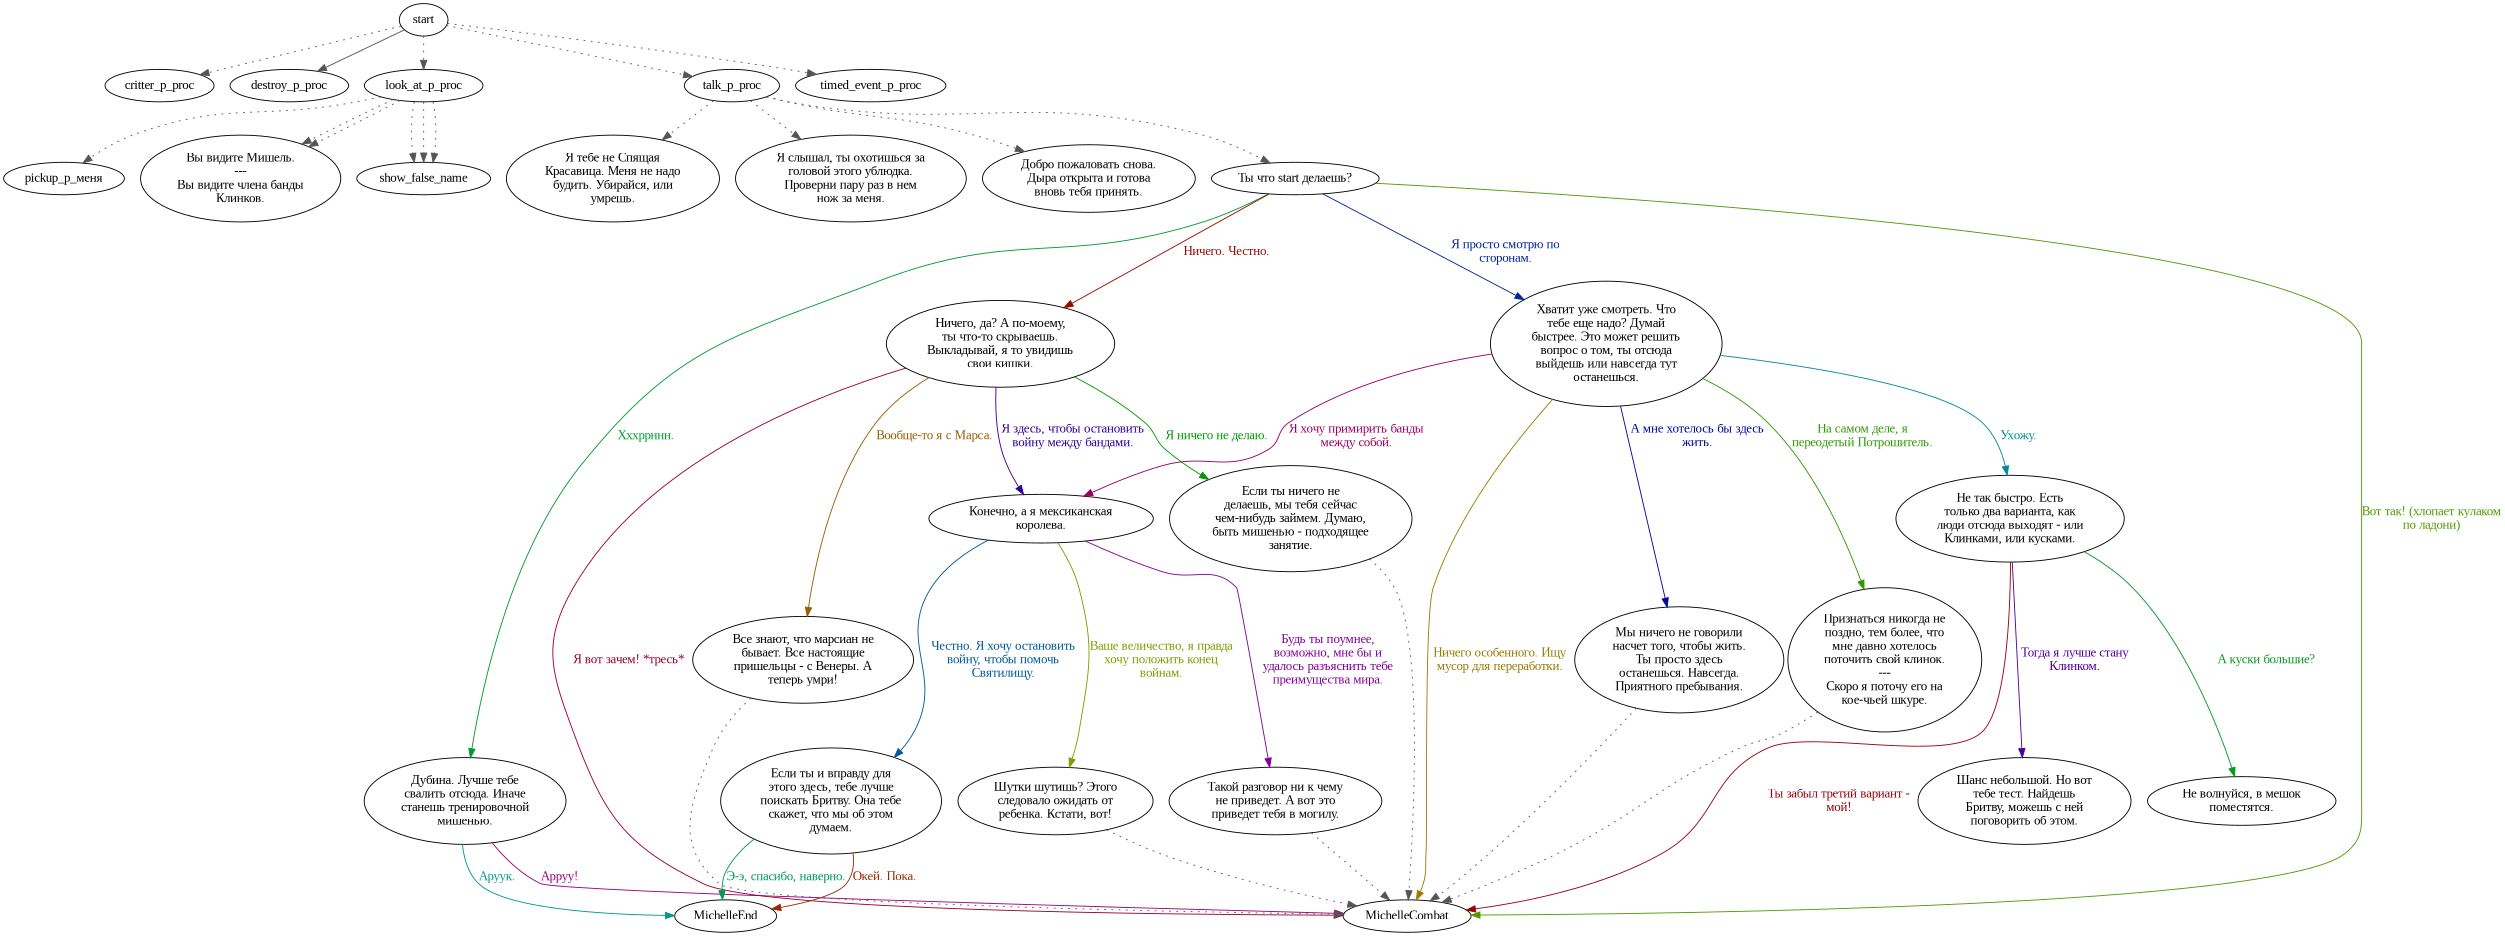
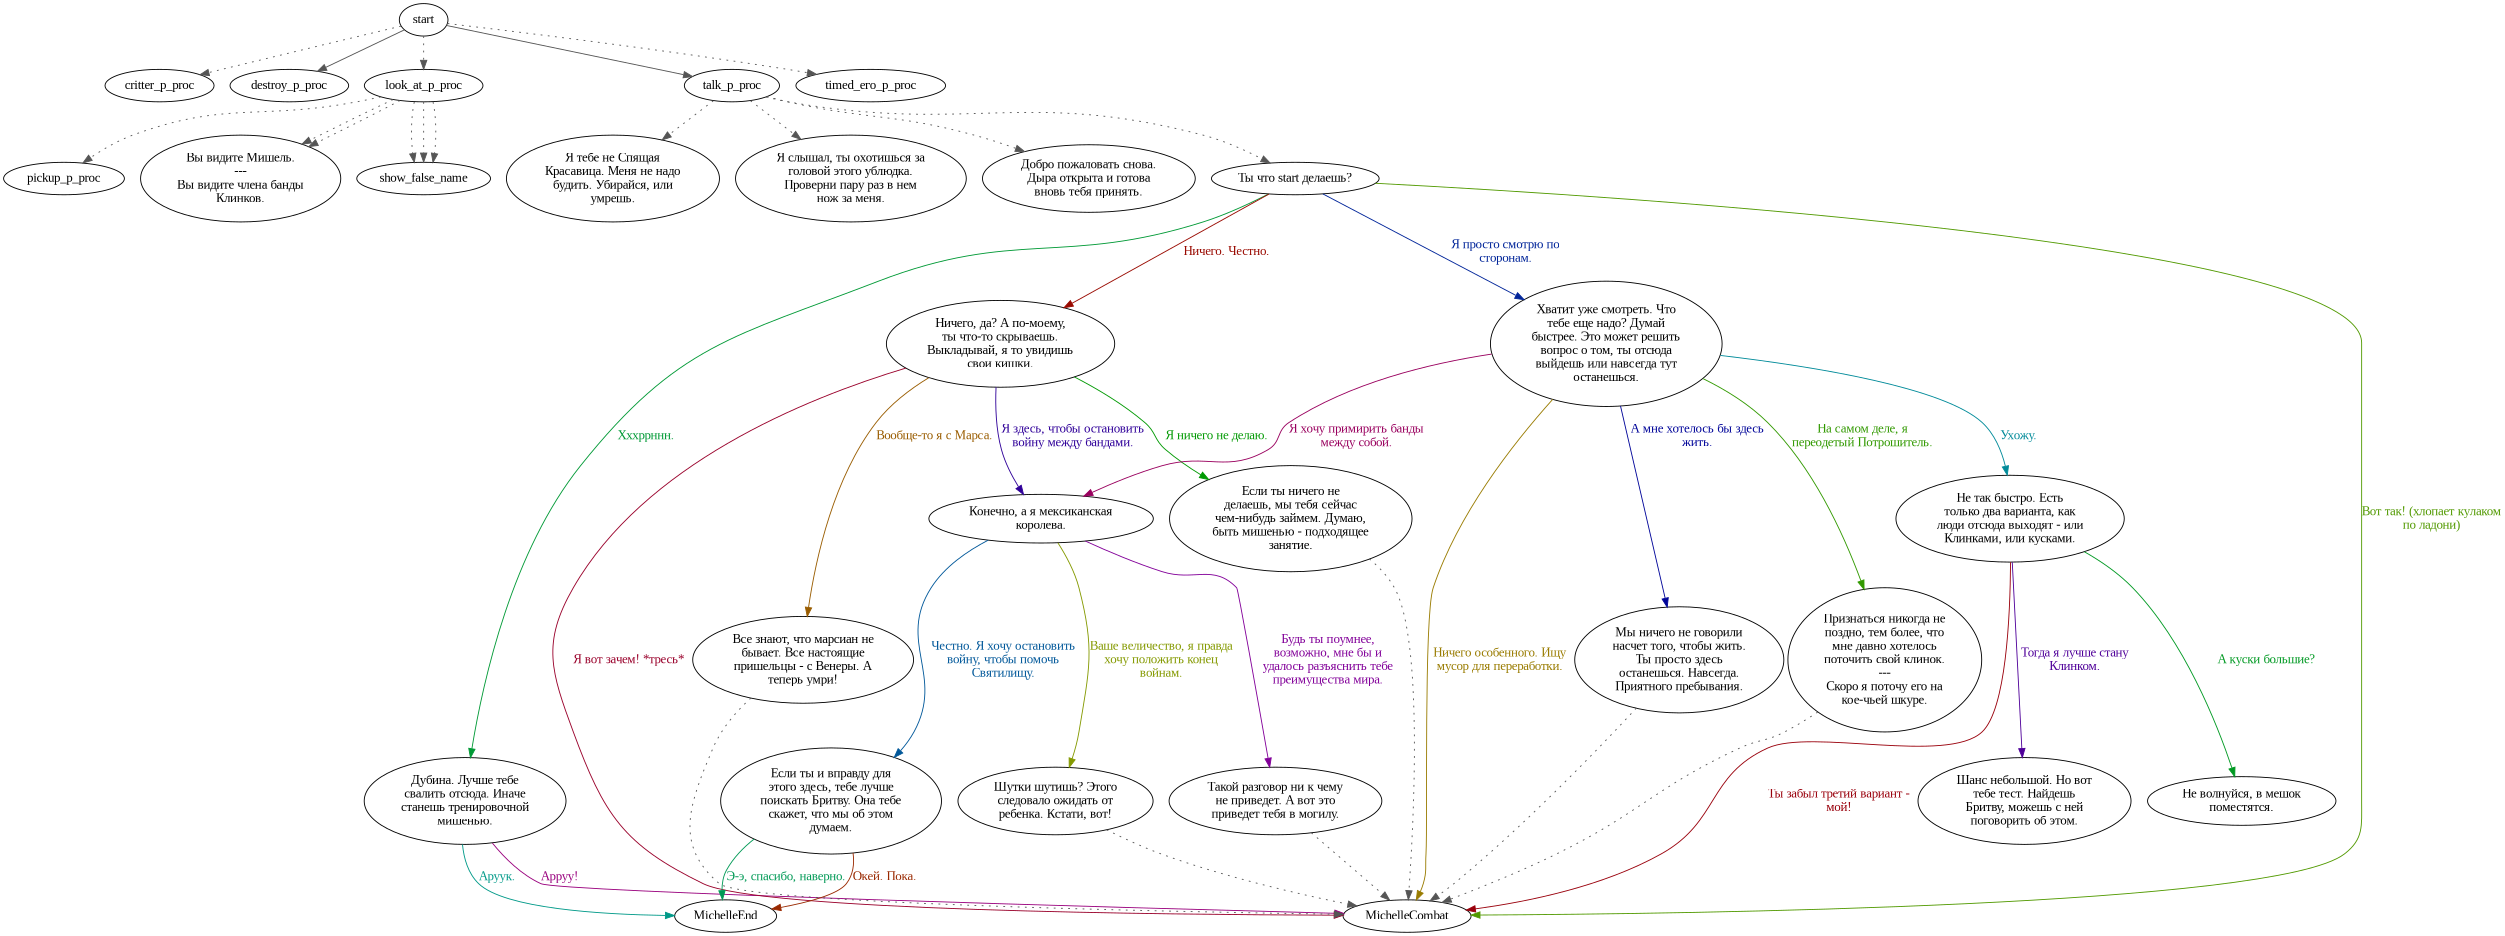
edge "start" -> "talk_p_proc": style dotted -> solid
node "timed_event_p_proc": label "timed_event_p_proc" -> "timed_его_p_proc"
node "pickup_p_меня": label "pickup_p_меня" -> "pickup_p_proc"
